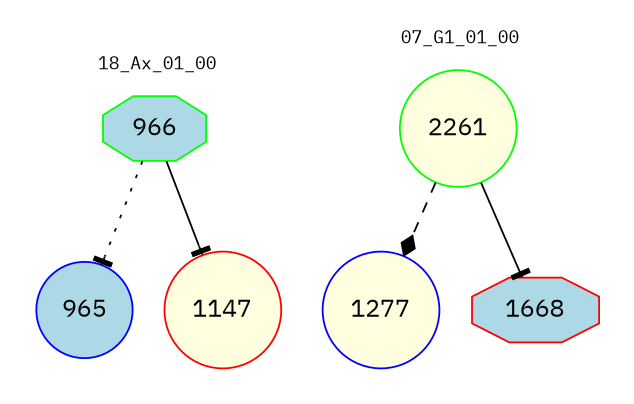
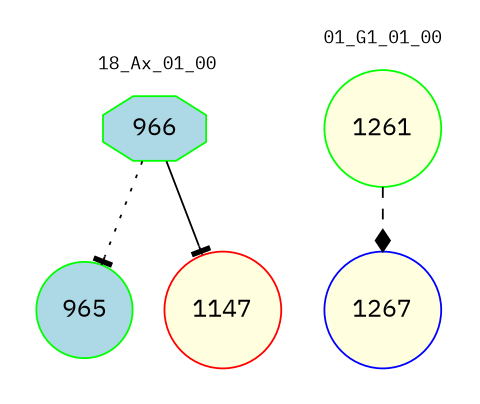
cluster "07_G1_01_00": label "07_G1_01_00" -> "01_G1_01_00"
node "2261": label "2261" -> "1261"
node "965": color blue -> green
node "1277": label "1277" -> "1267"
node "1668": removed
